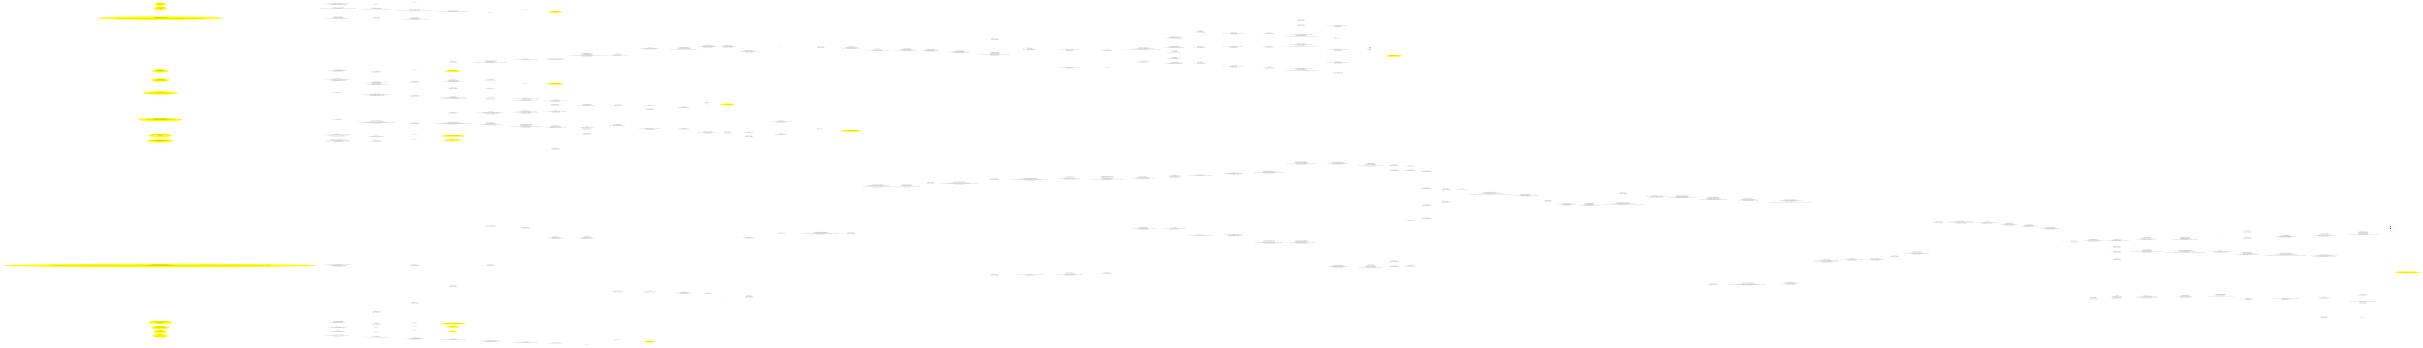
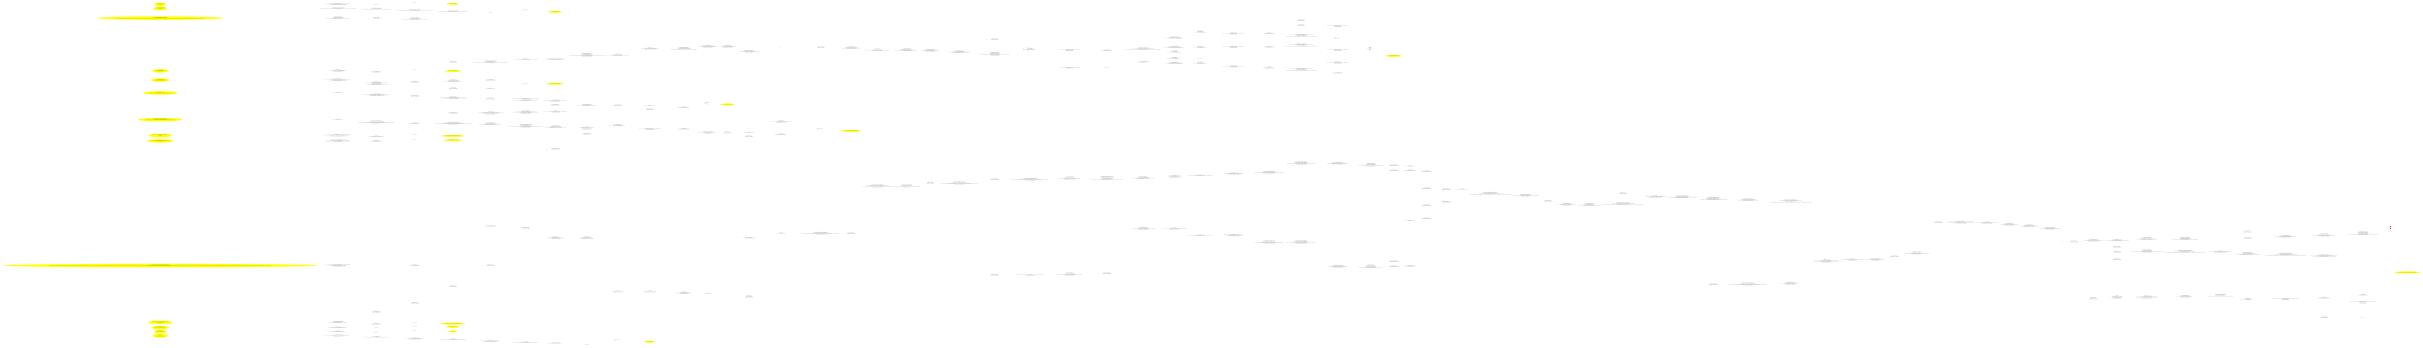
node "2: Exit void I18nUtil.removeI18n()": added
